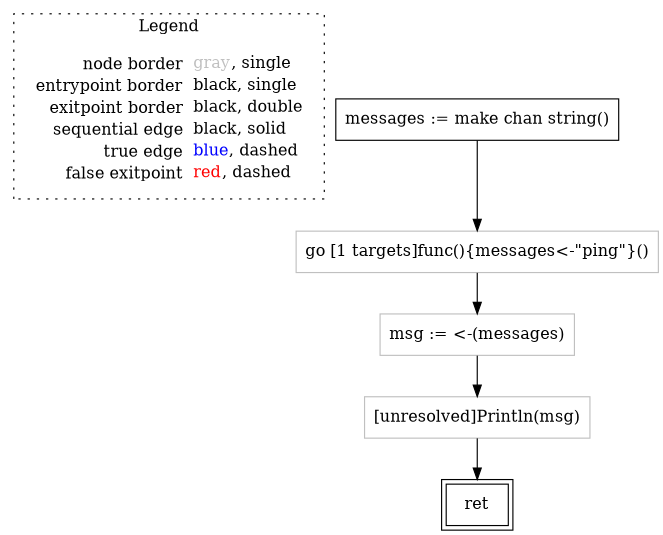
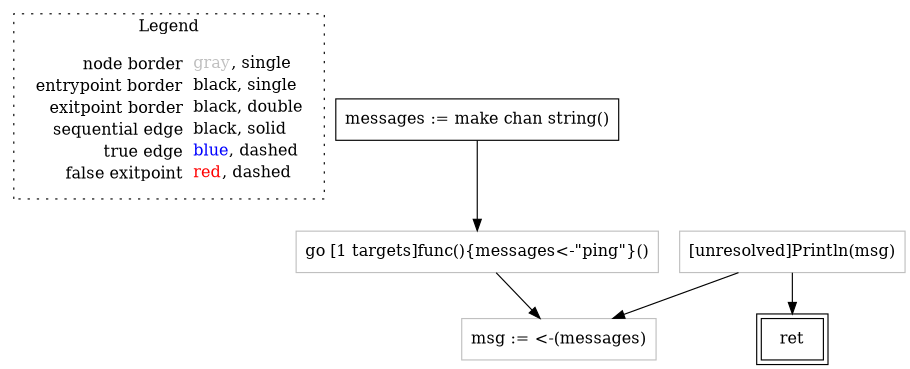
edge "msg := <-(messages)" -> "[unresolved]Println(msg)": reversed
